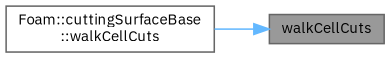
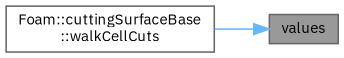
node "walkCellCuts": label "walkCellCuts" -> "values"
